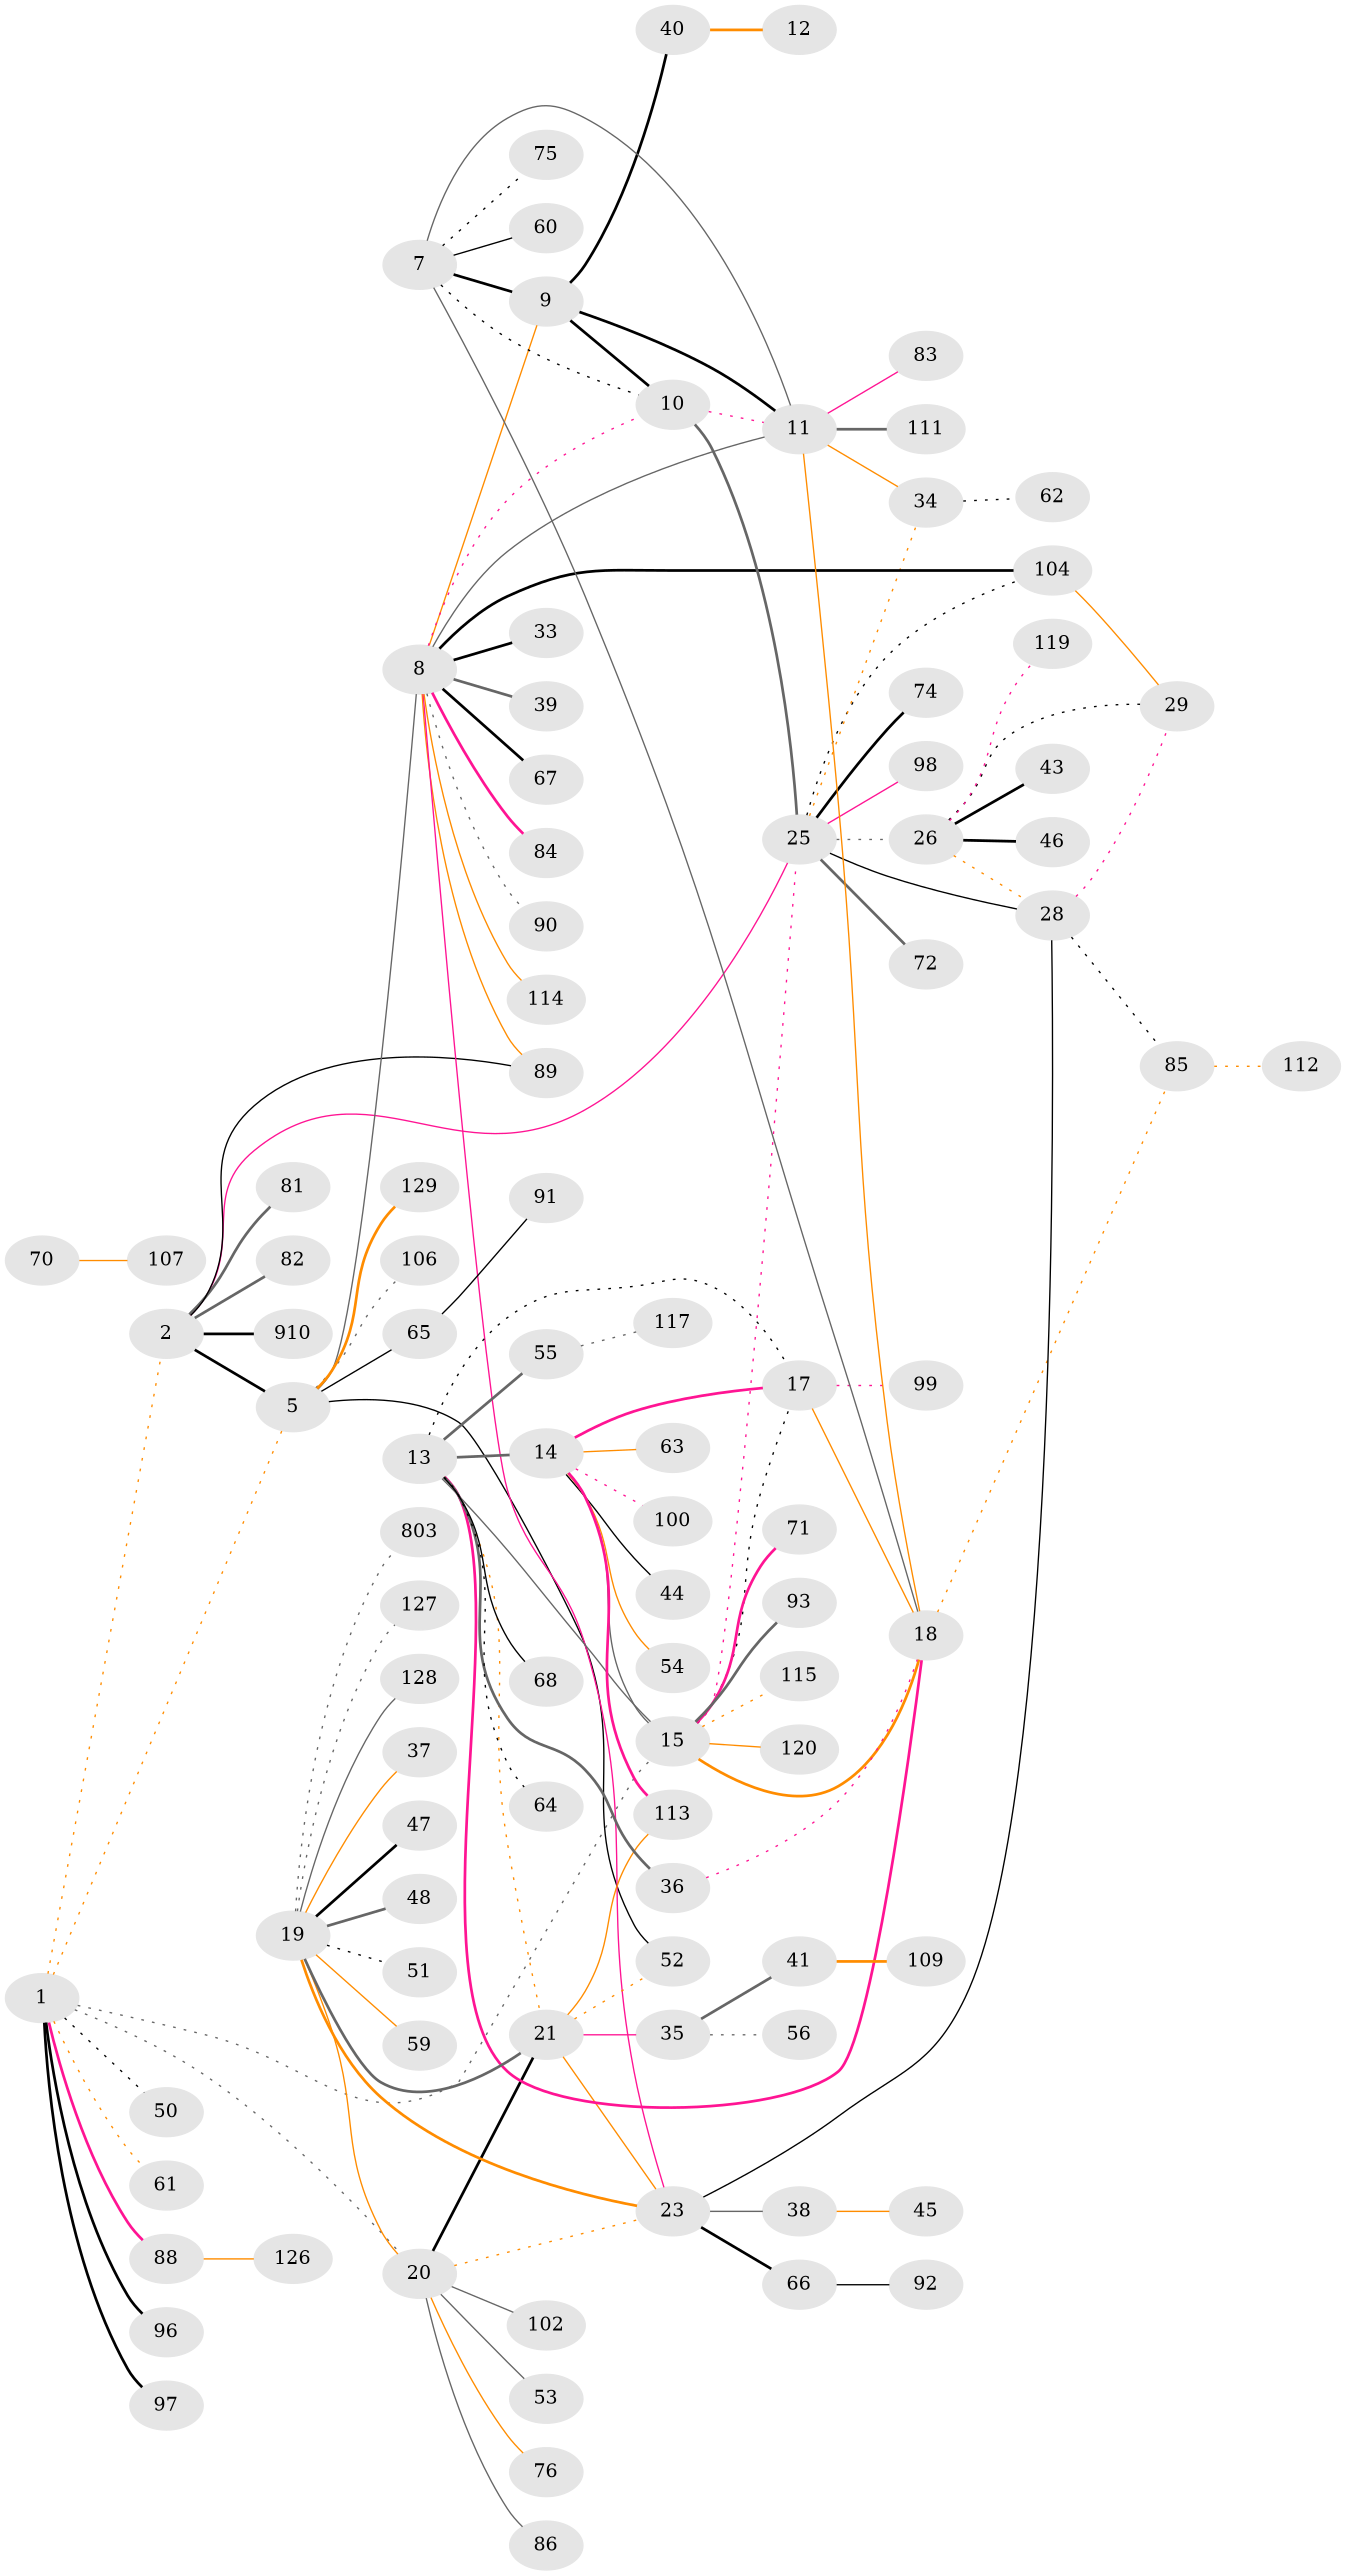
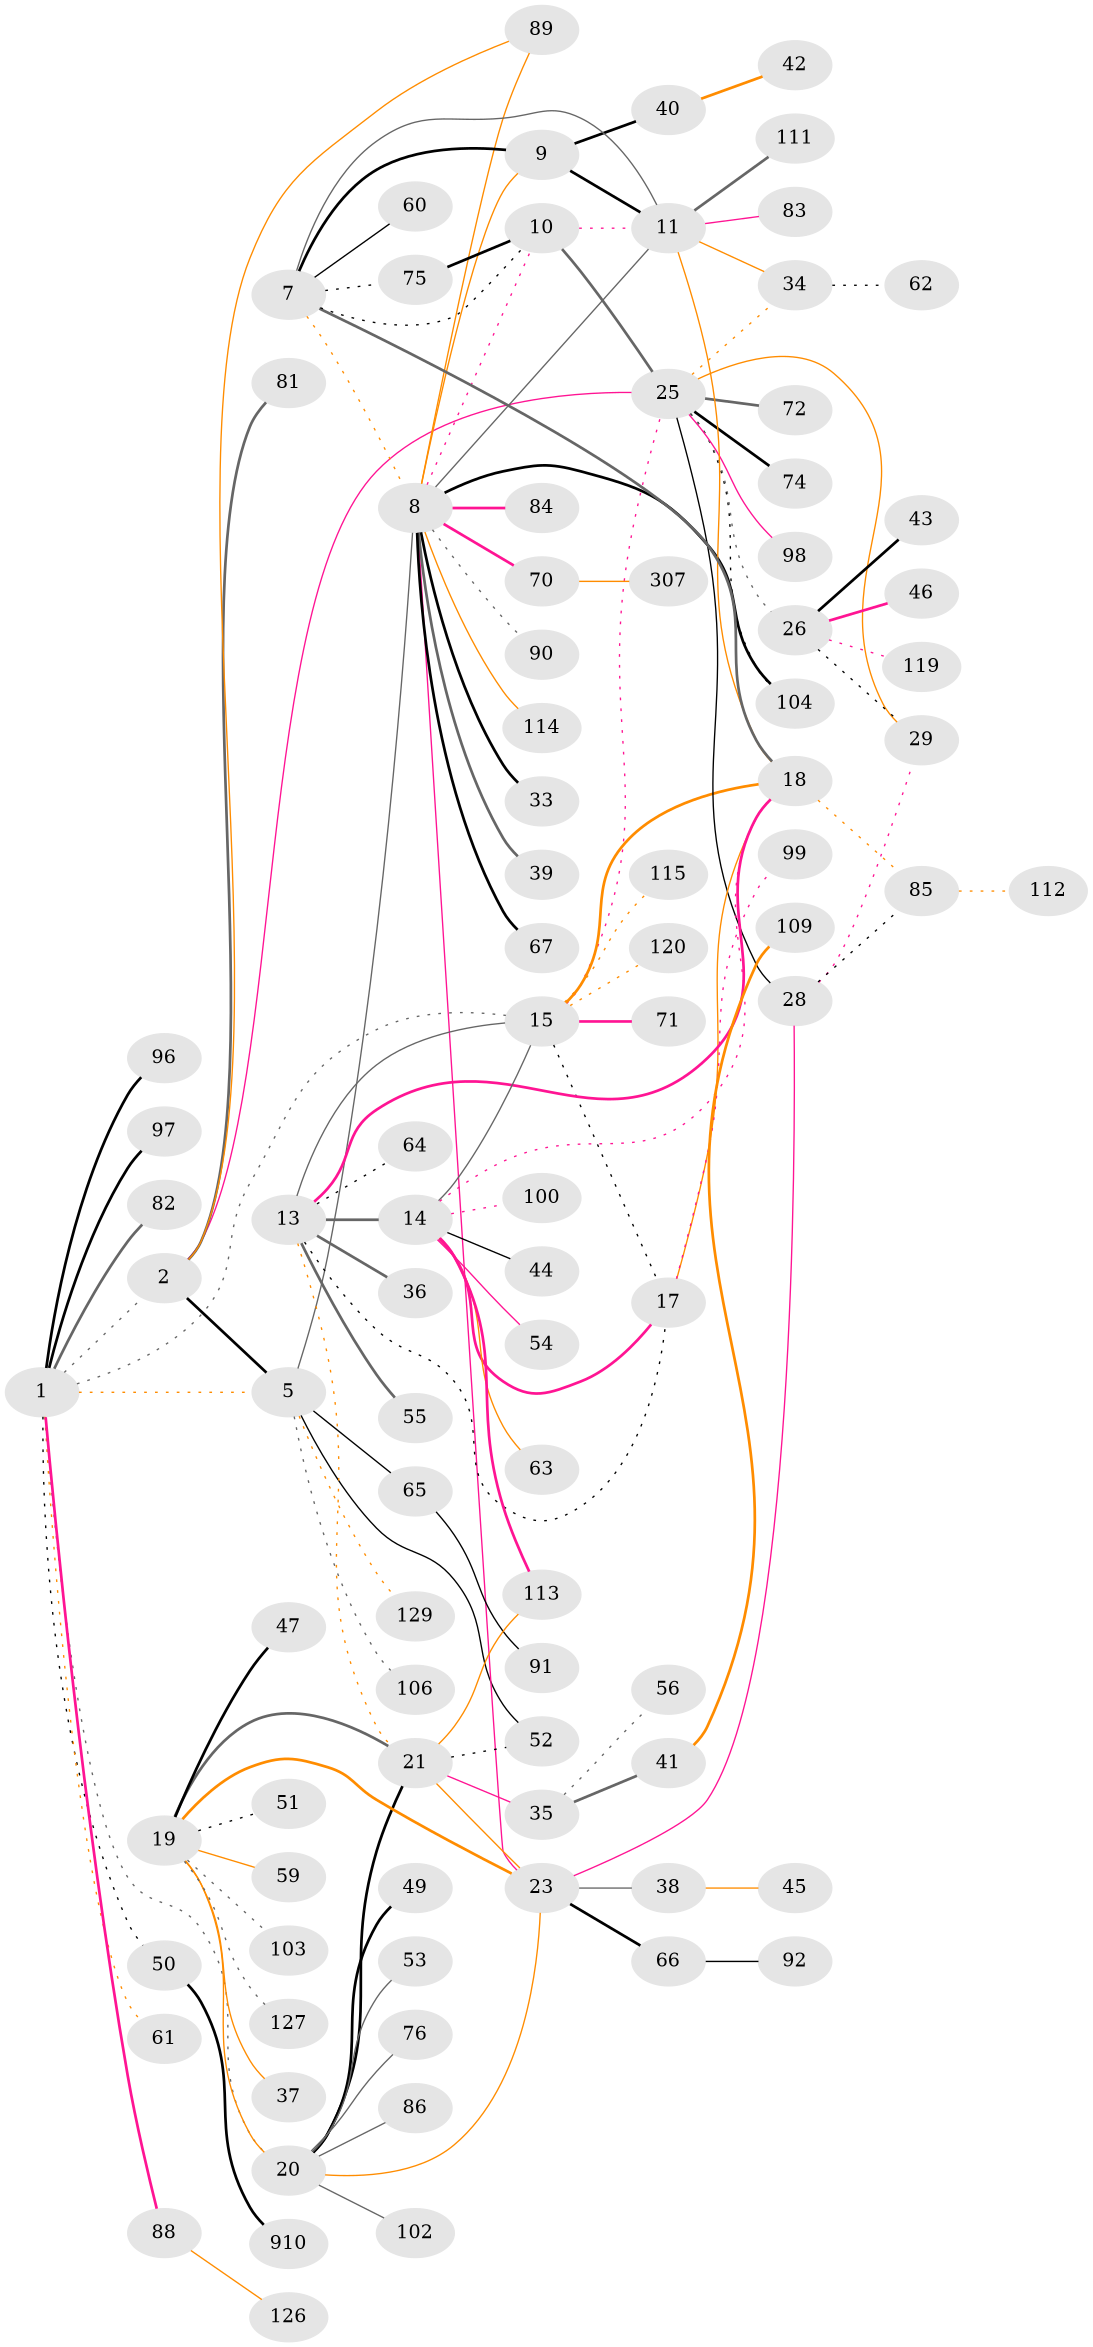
node "12": label "12" -> "42"
edge "9" -- "10": now "75" -- "10"
edge "7" -- "8": added
edge "8" -- "70": added
edge "104" -- "29": now "25" -- "29"
edge "26" -- "46": color black -> deeppink
edge "26" -- "28": removed
edge "7" -- "18": style solid -> bold
edge "89" -- "2": color black -> darkorange
edge "129" -- "5": style bold -> dotted
node "107": label "107" -> "307"
edge "82" -- "2": now "82" -- "1"
node "117": removed
edge "2" -- "910": now "50" -- "910"
node "803": label "803" -> "103"
edge "14" -- "54": color darkorange -> deeppink
node "93": removed
edge "28" -- "23": color black -> deeppink
edge "2" -- "1": color darkorange -> gray40
node "128": removed
node "68": removed
edge "15" -- "120": style solid -> dotted
edge "18" -- "36": now "18" -- "14"
node "49": added
node "48": removed
edge "52" -- "21": color darkorange -> black
edge "23" -- "20": style dotted -> solid
edge "20" -- "76": color darkorange -> gray40
